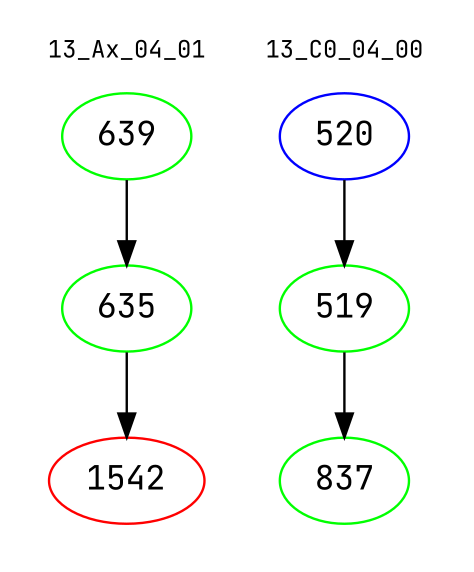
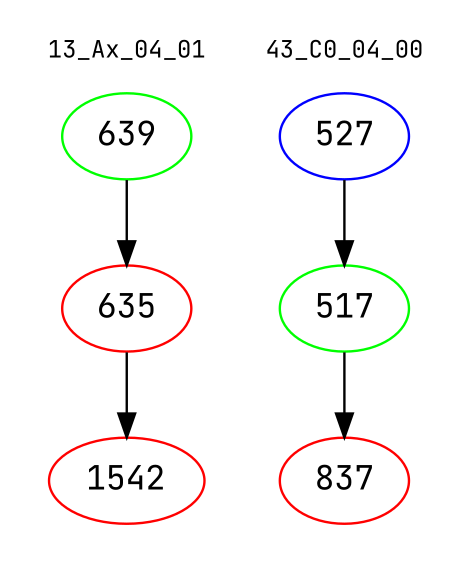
cluster "13_C0_04_00": label "13_C0_04_00" -> "43_C0_04_00"
node "520": label "520" -> "527"
node "635": color green -> red
node "519": label "519" -> "517"
node "837": color green -> red
